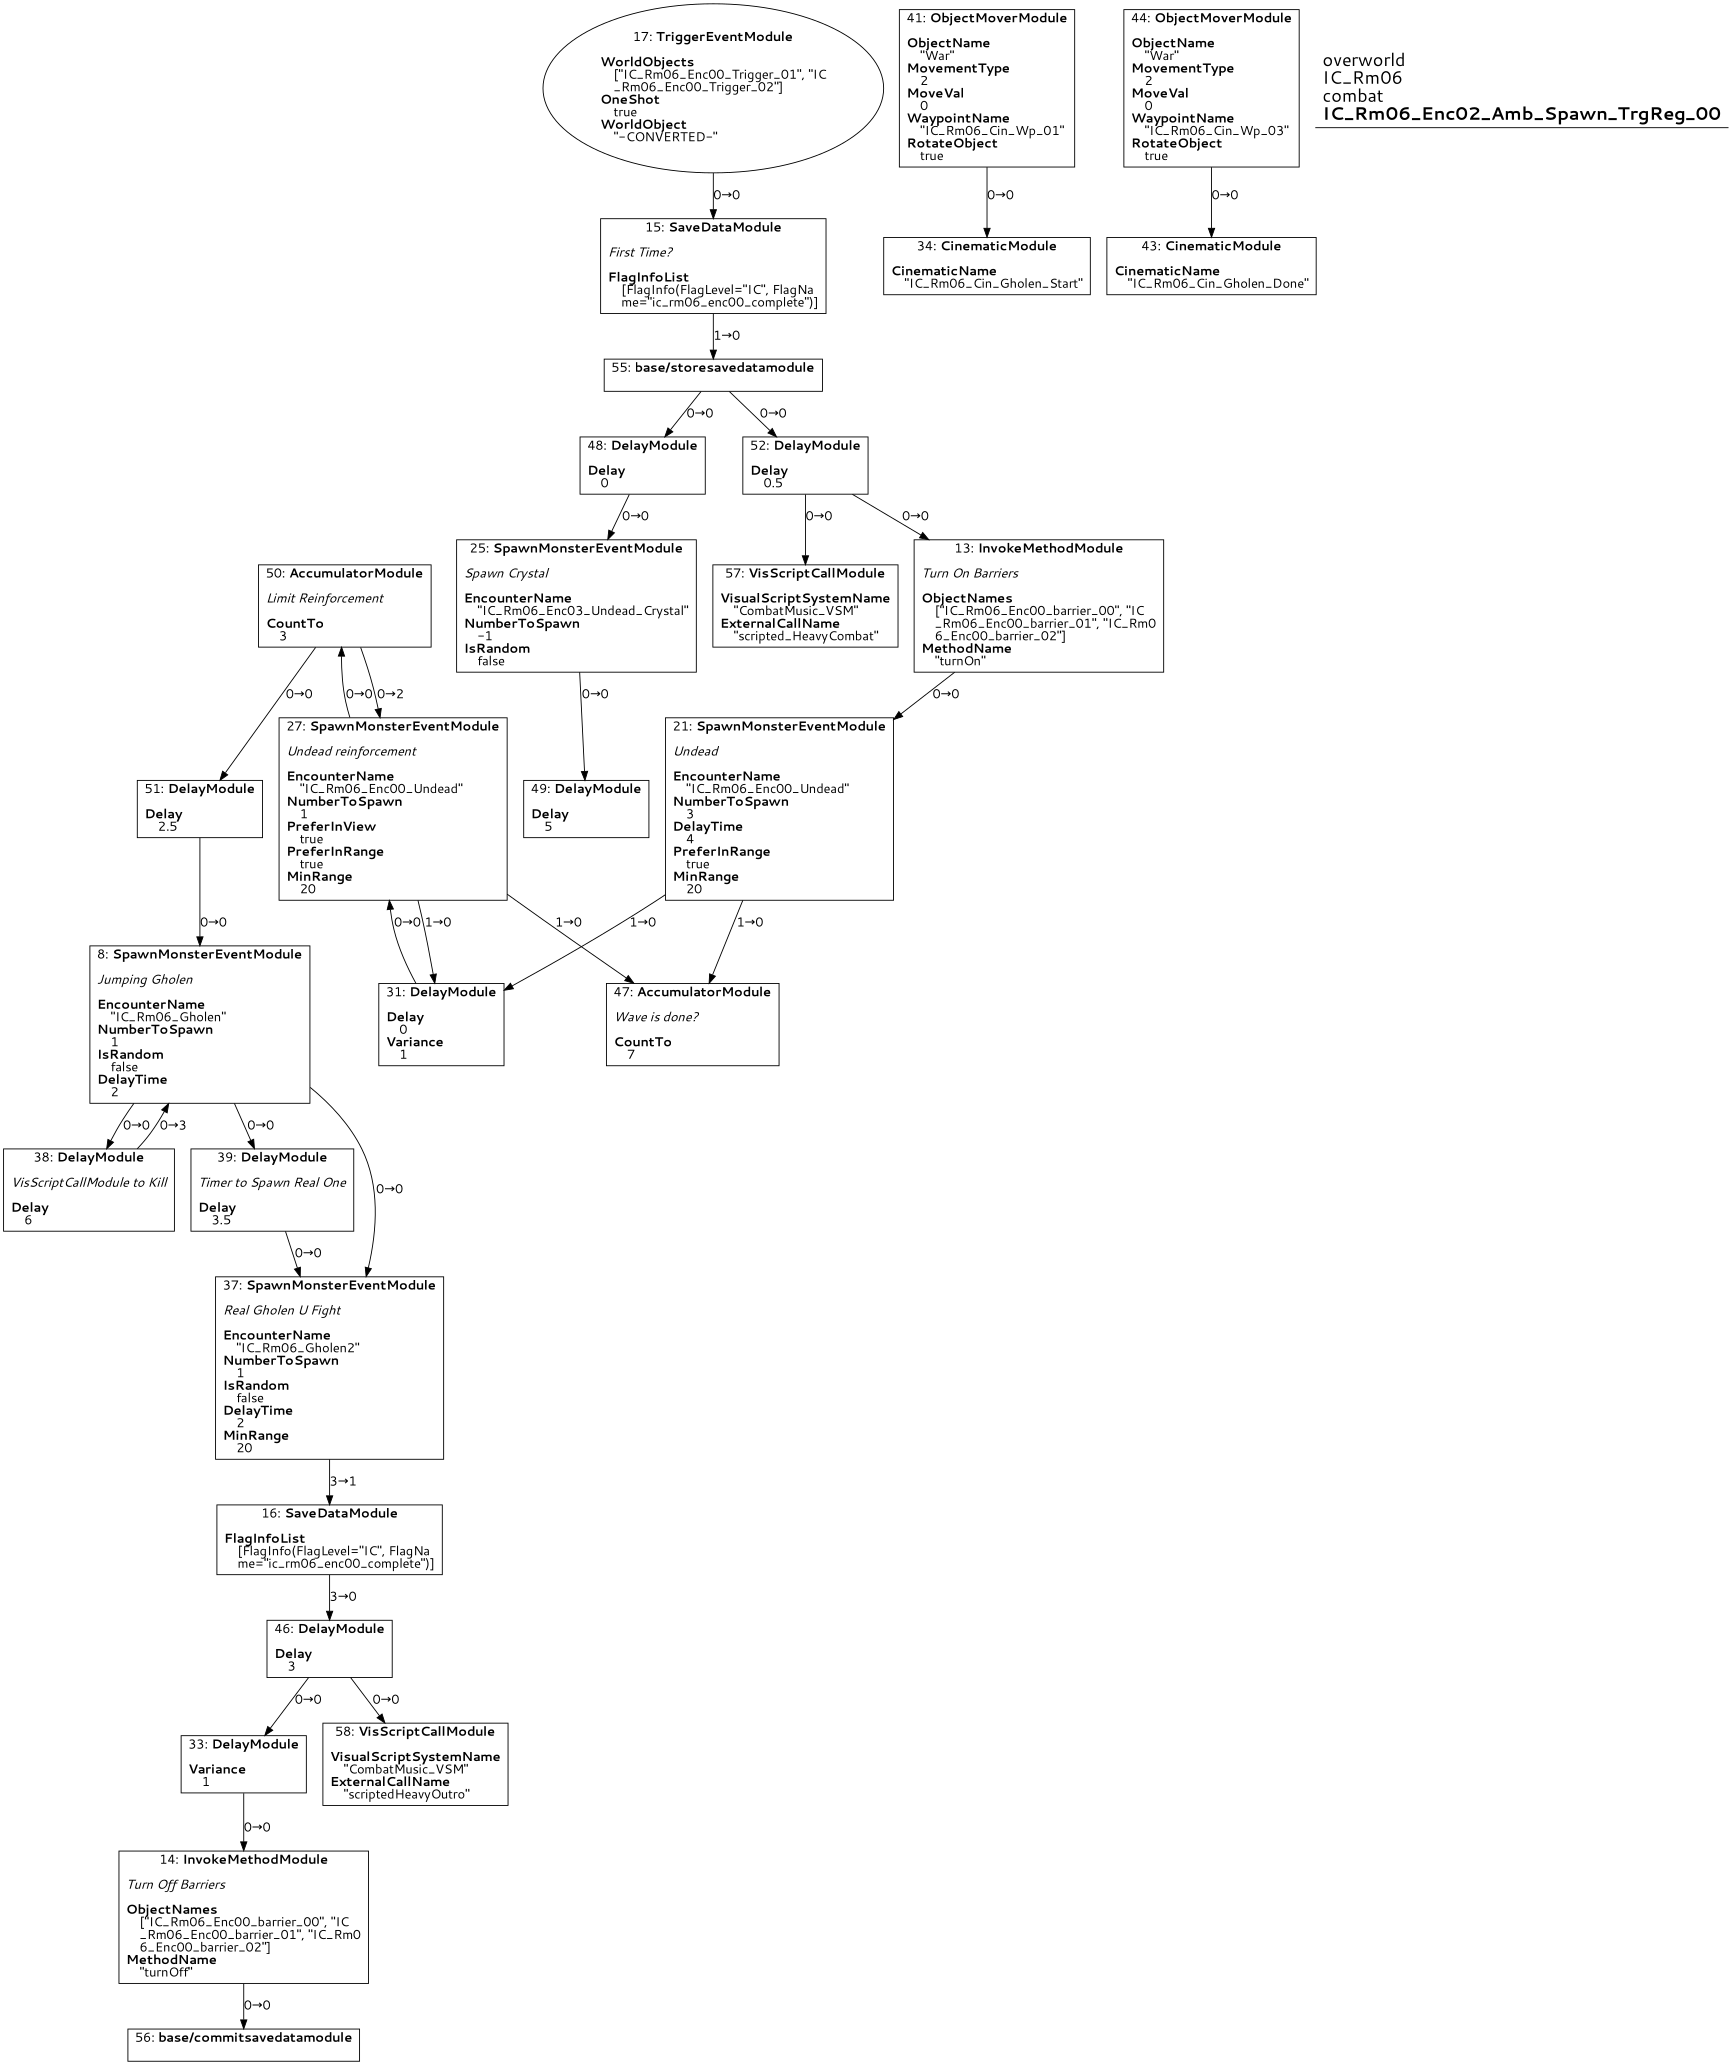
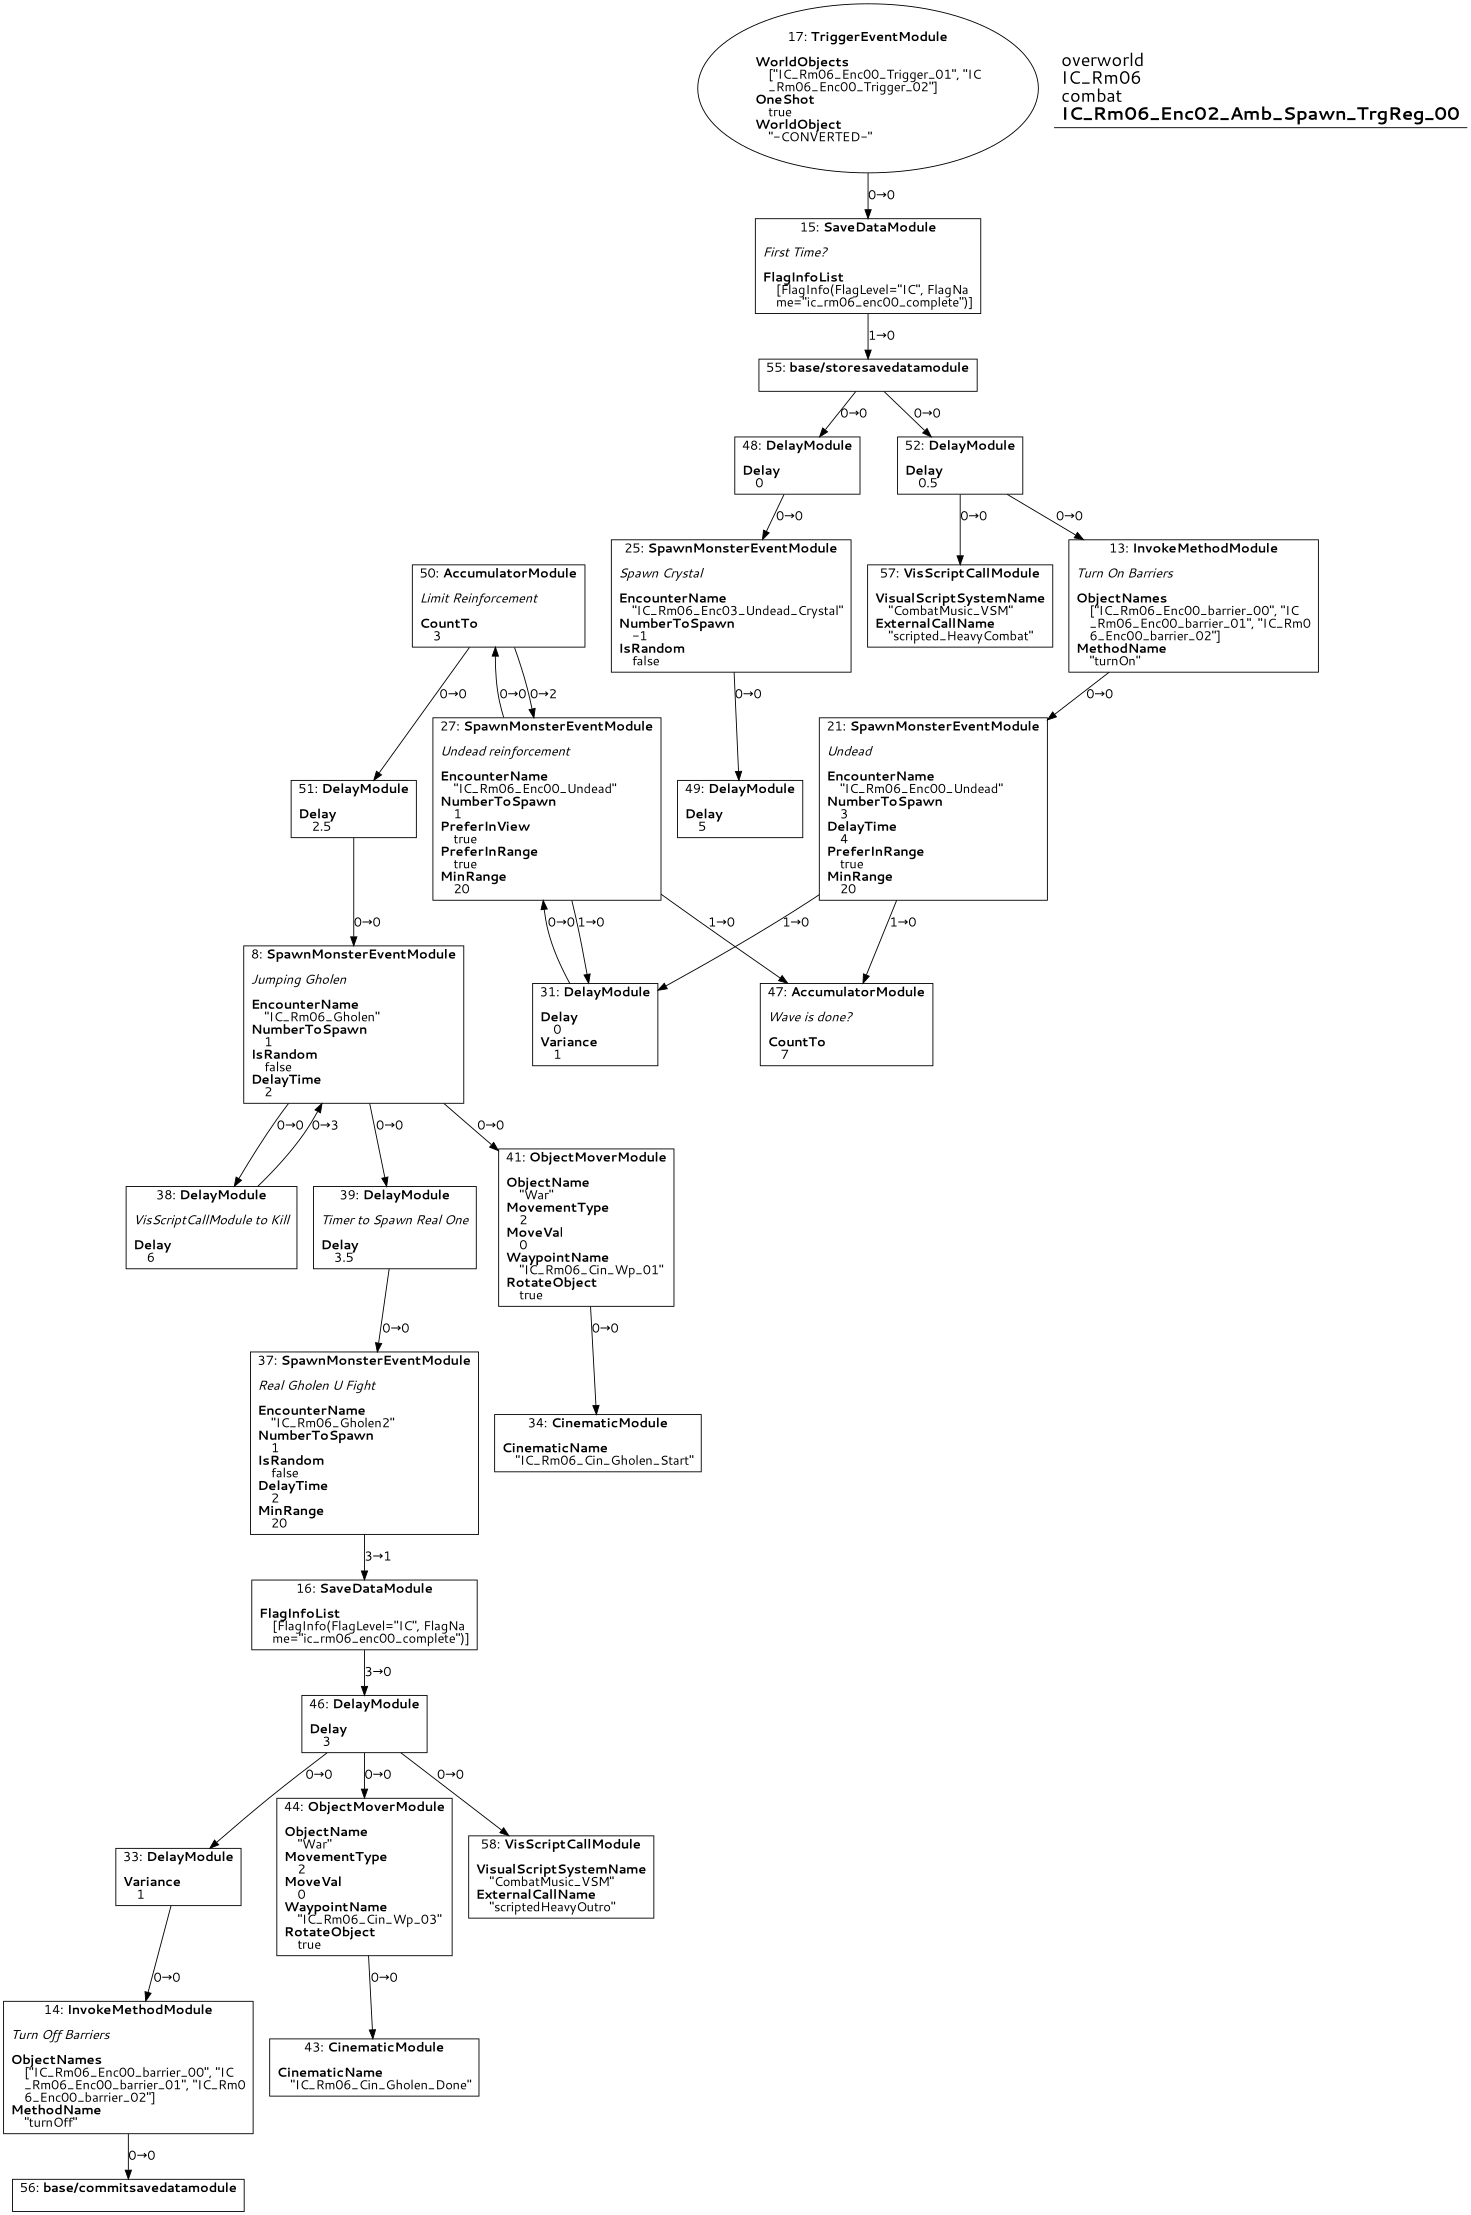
edge "8:" -> "37:": now "8:" -> "41:"
edge "46:" -> "44:": added, label "0→0"
